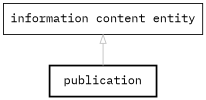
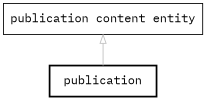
node "information content entity": label "information content entity" -> "publication content entity"
